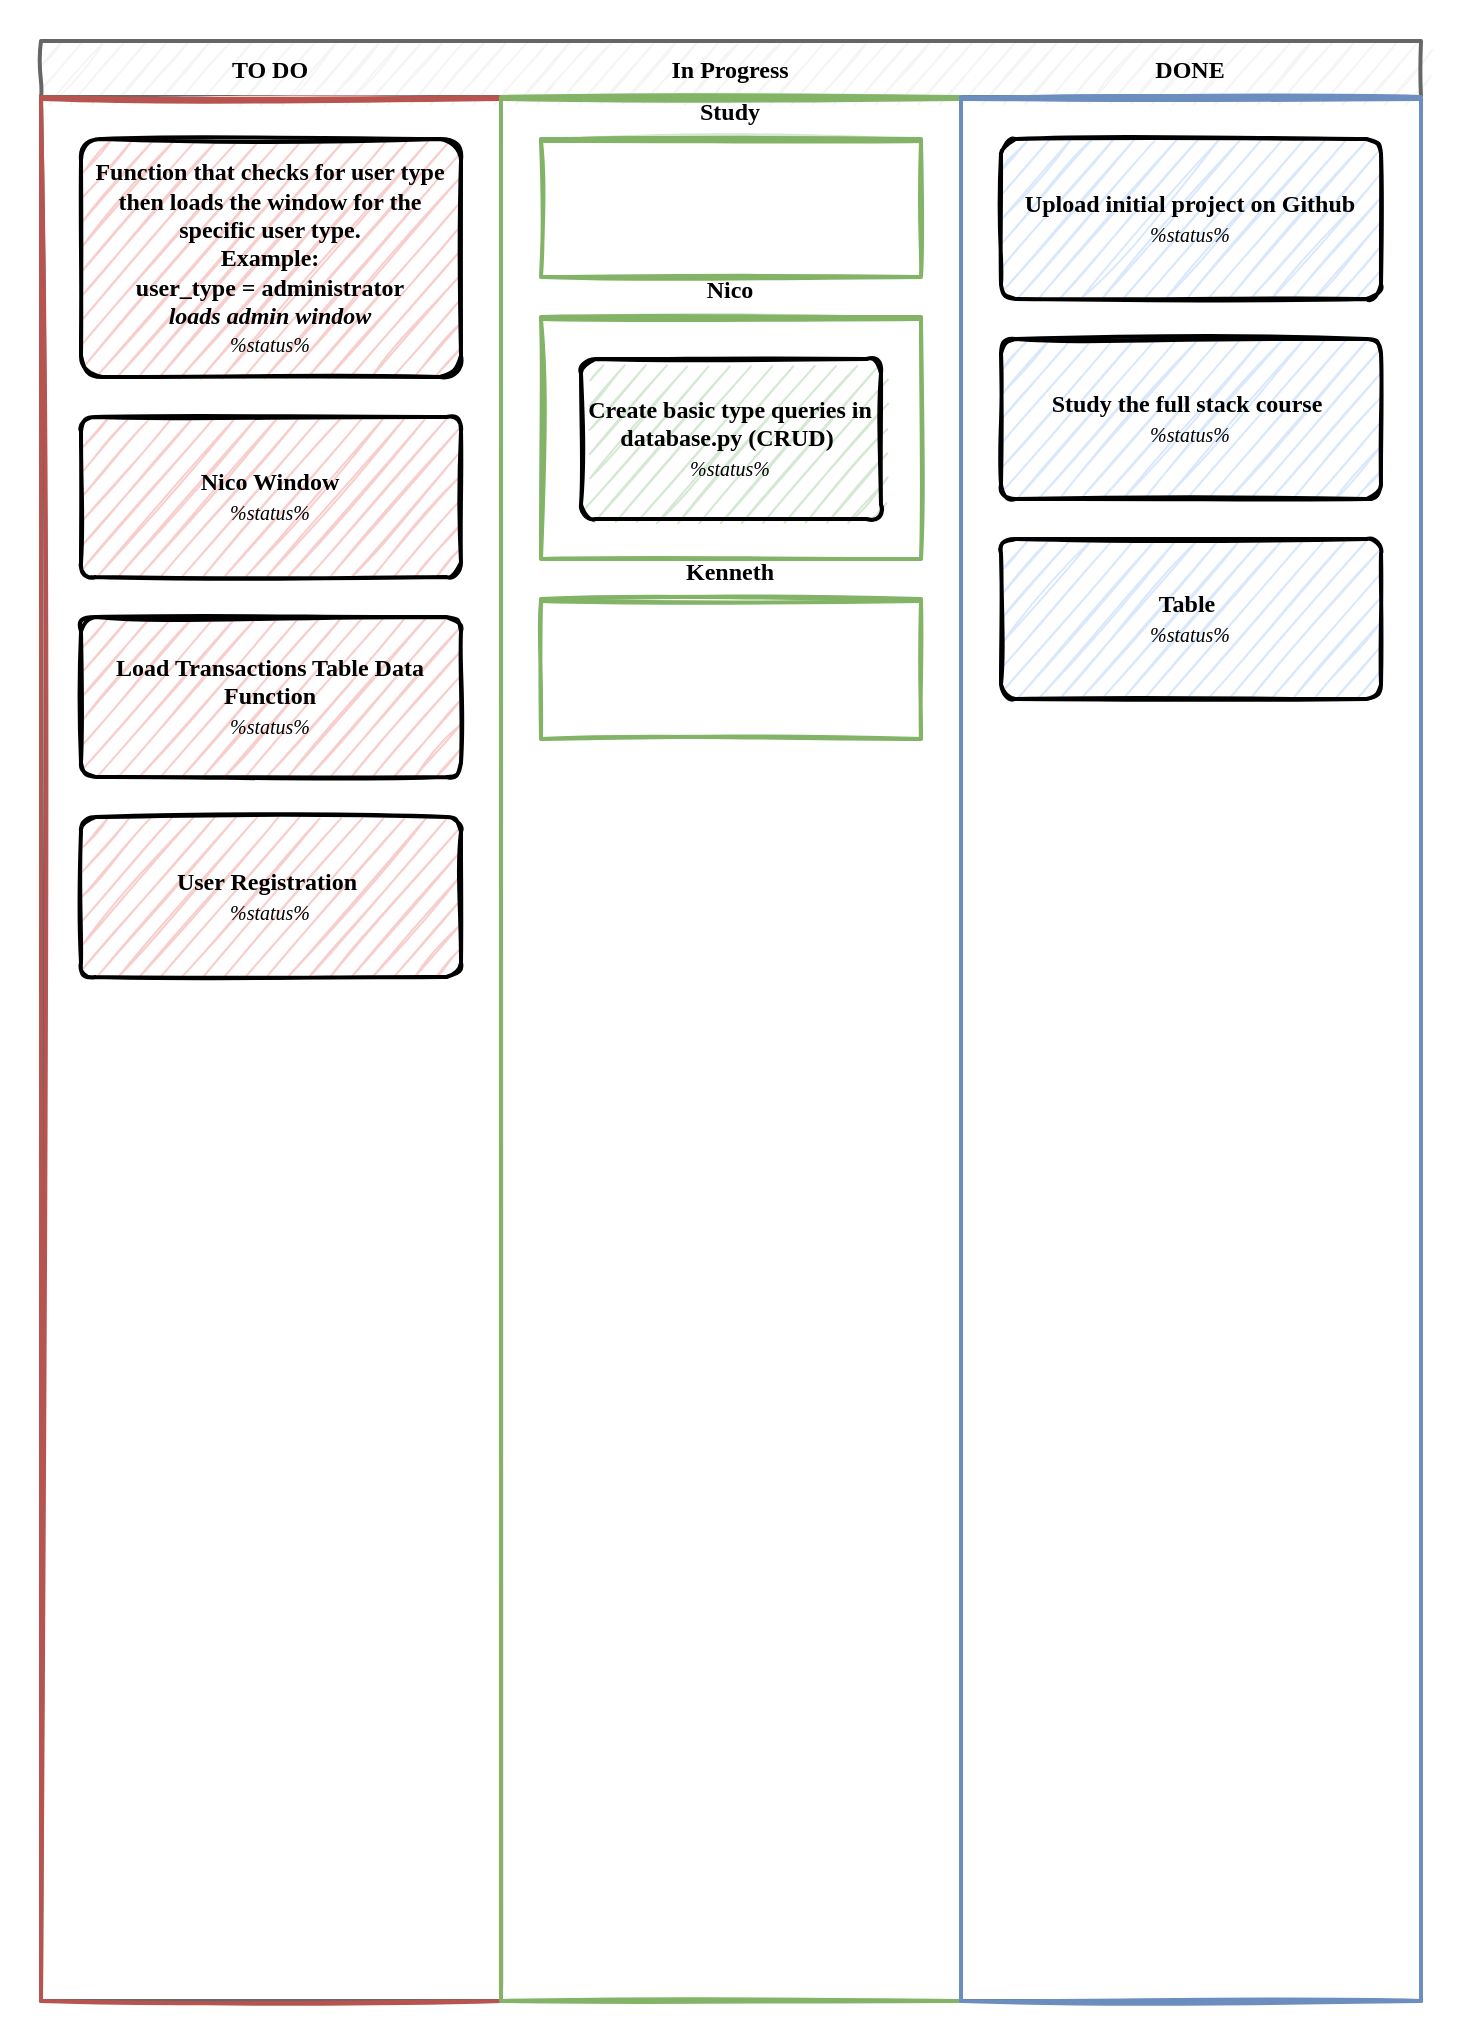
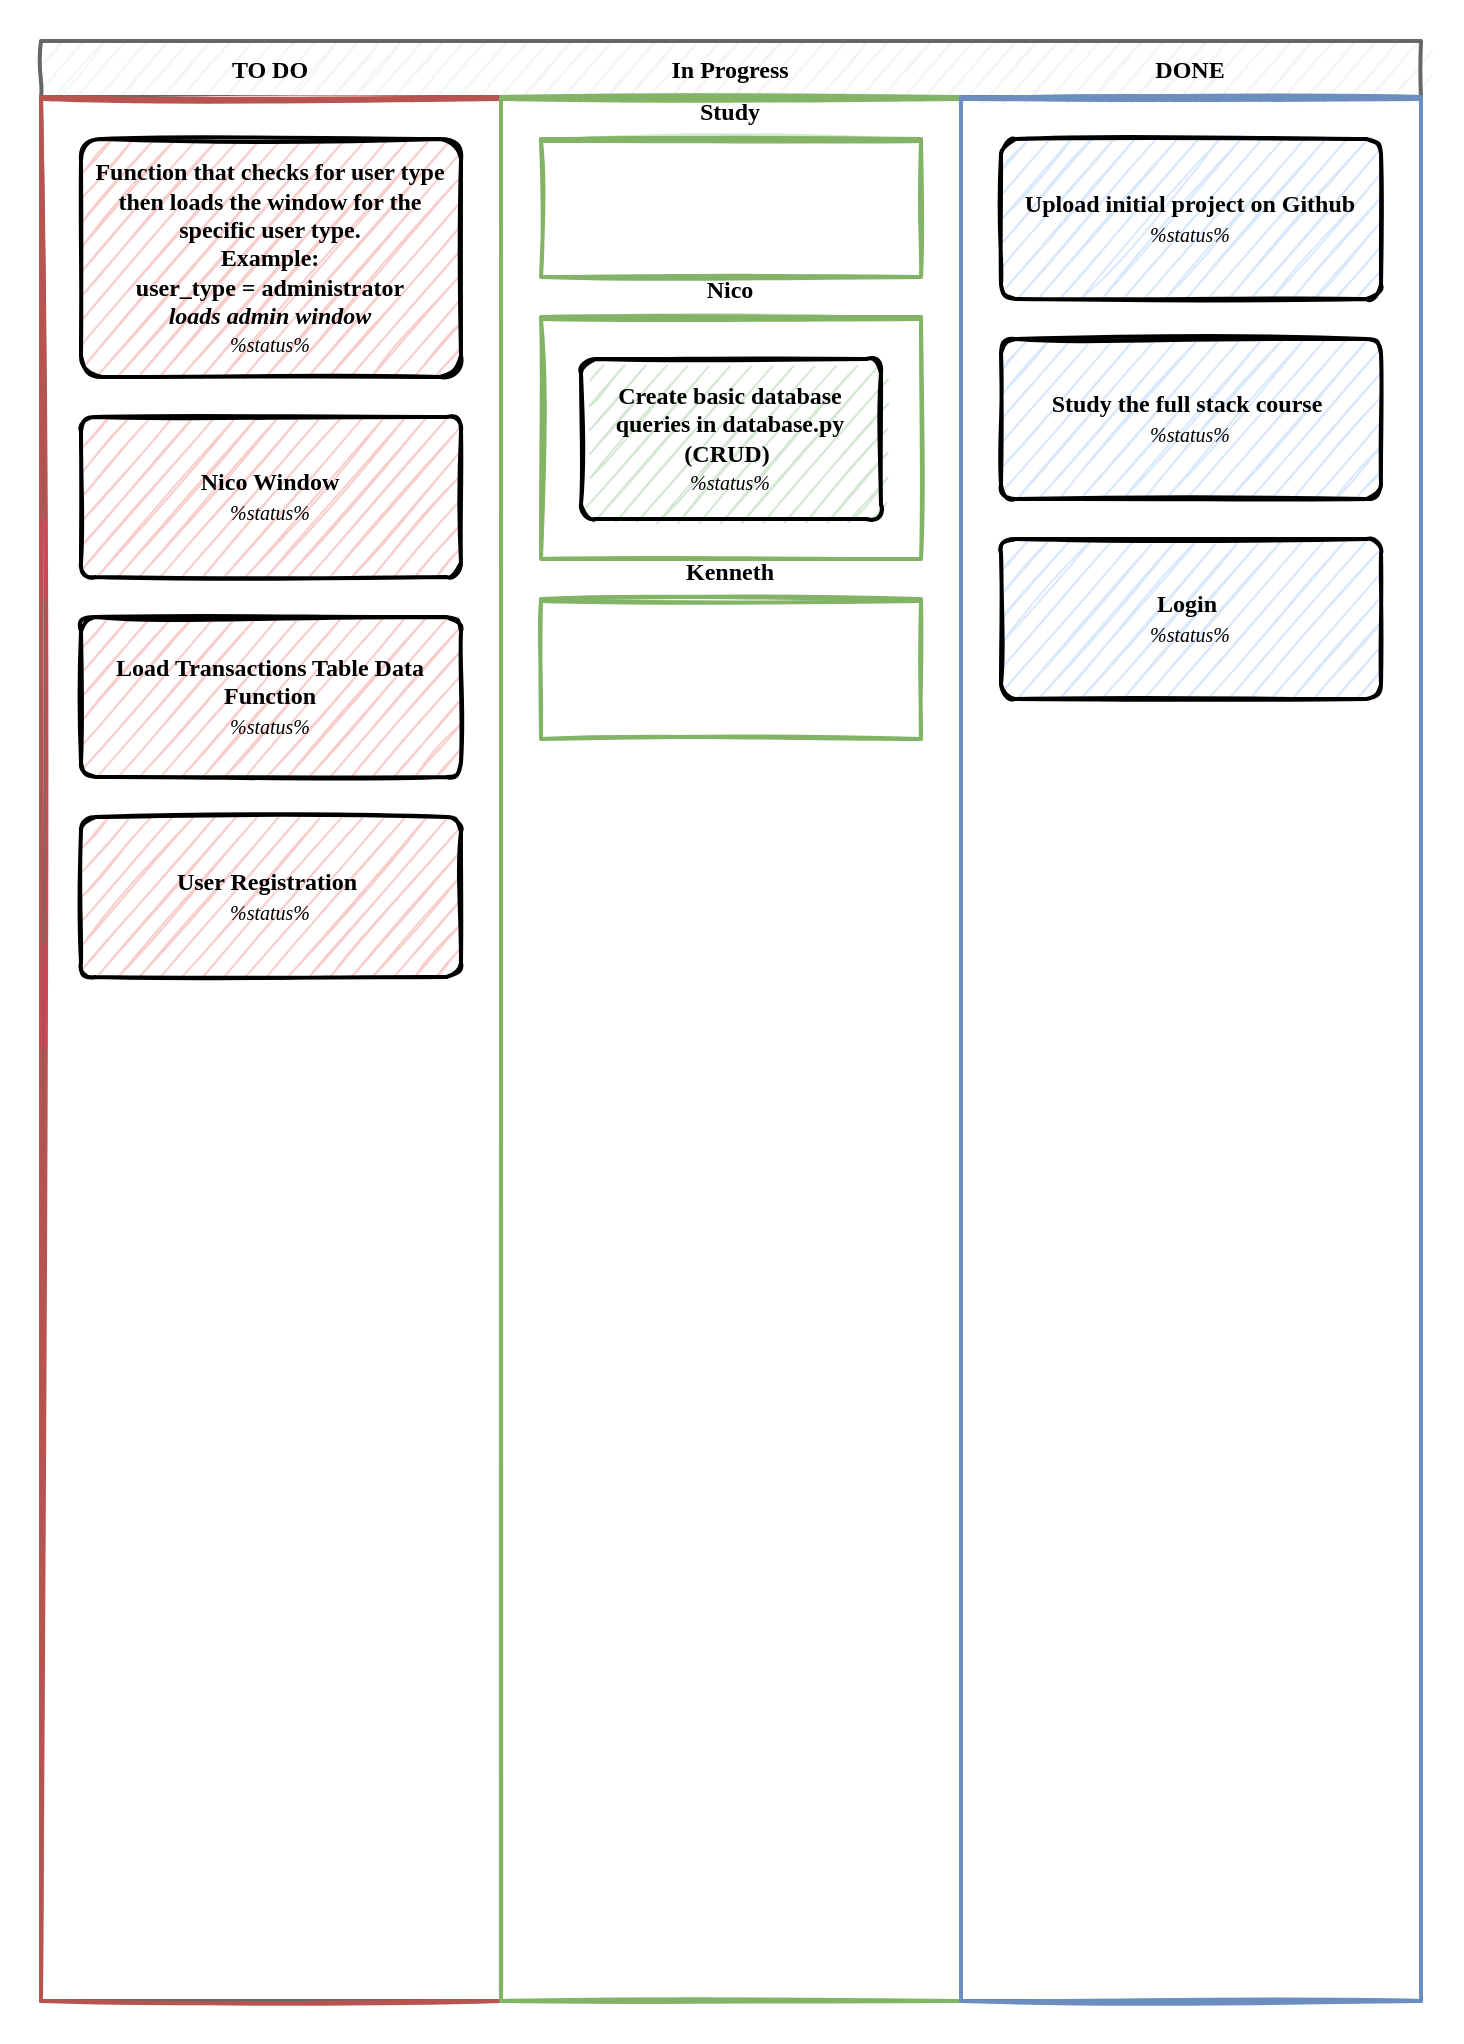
node "Create basic type queries in database.py (CRUD) %status%": label "Create basic type queries in database.py (CRUD) %status%" -> "Create basic database queries in database.py (CRUD) %status%"
node "Table %status%": label "Table %status%" -> "Login %status%"
